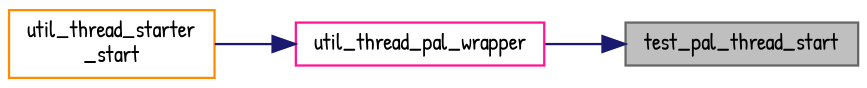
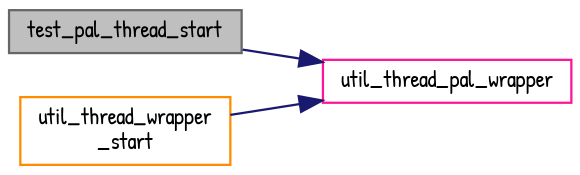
node "util_thread_starter _start": label "util_thread_starter _start" -> "util_thread_wrapper _start"
edge "util_thread_pal_wrapper" -> "test_pal_thread_start": reversed
